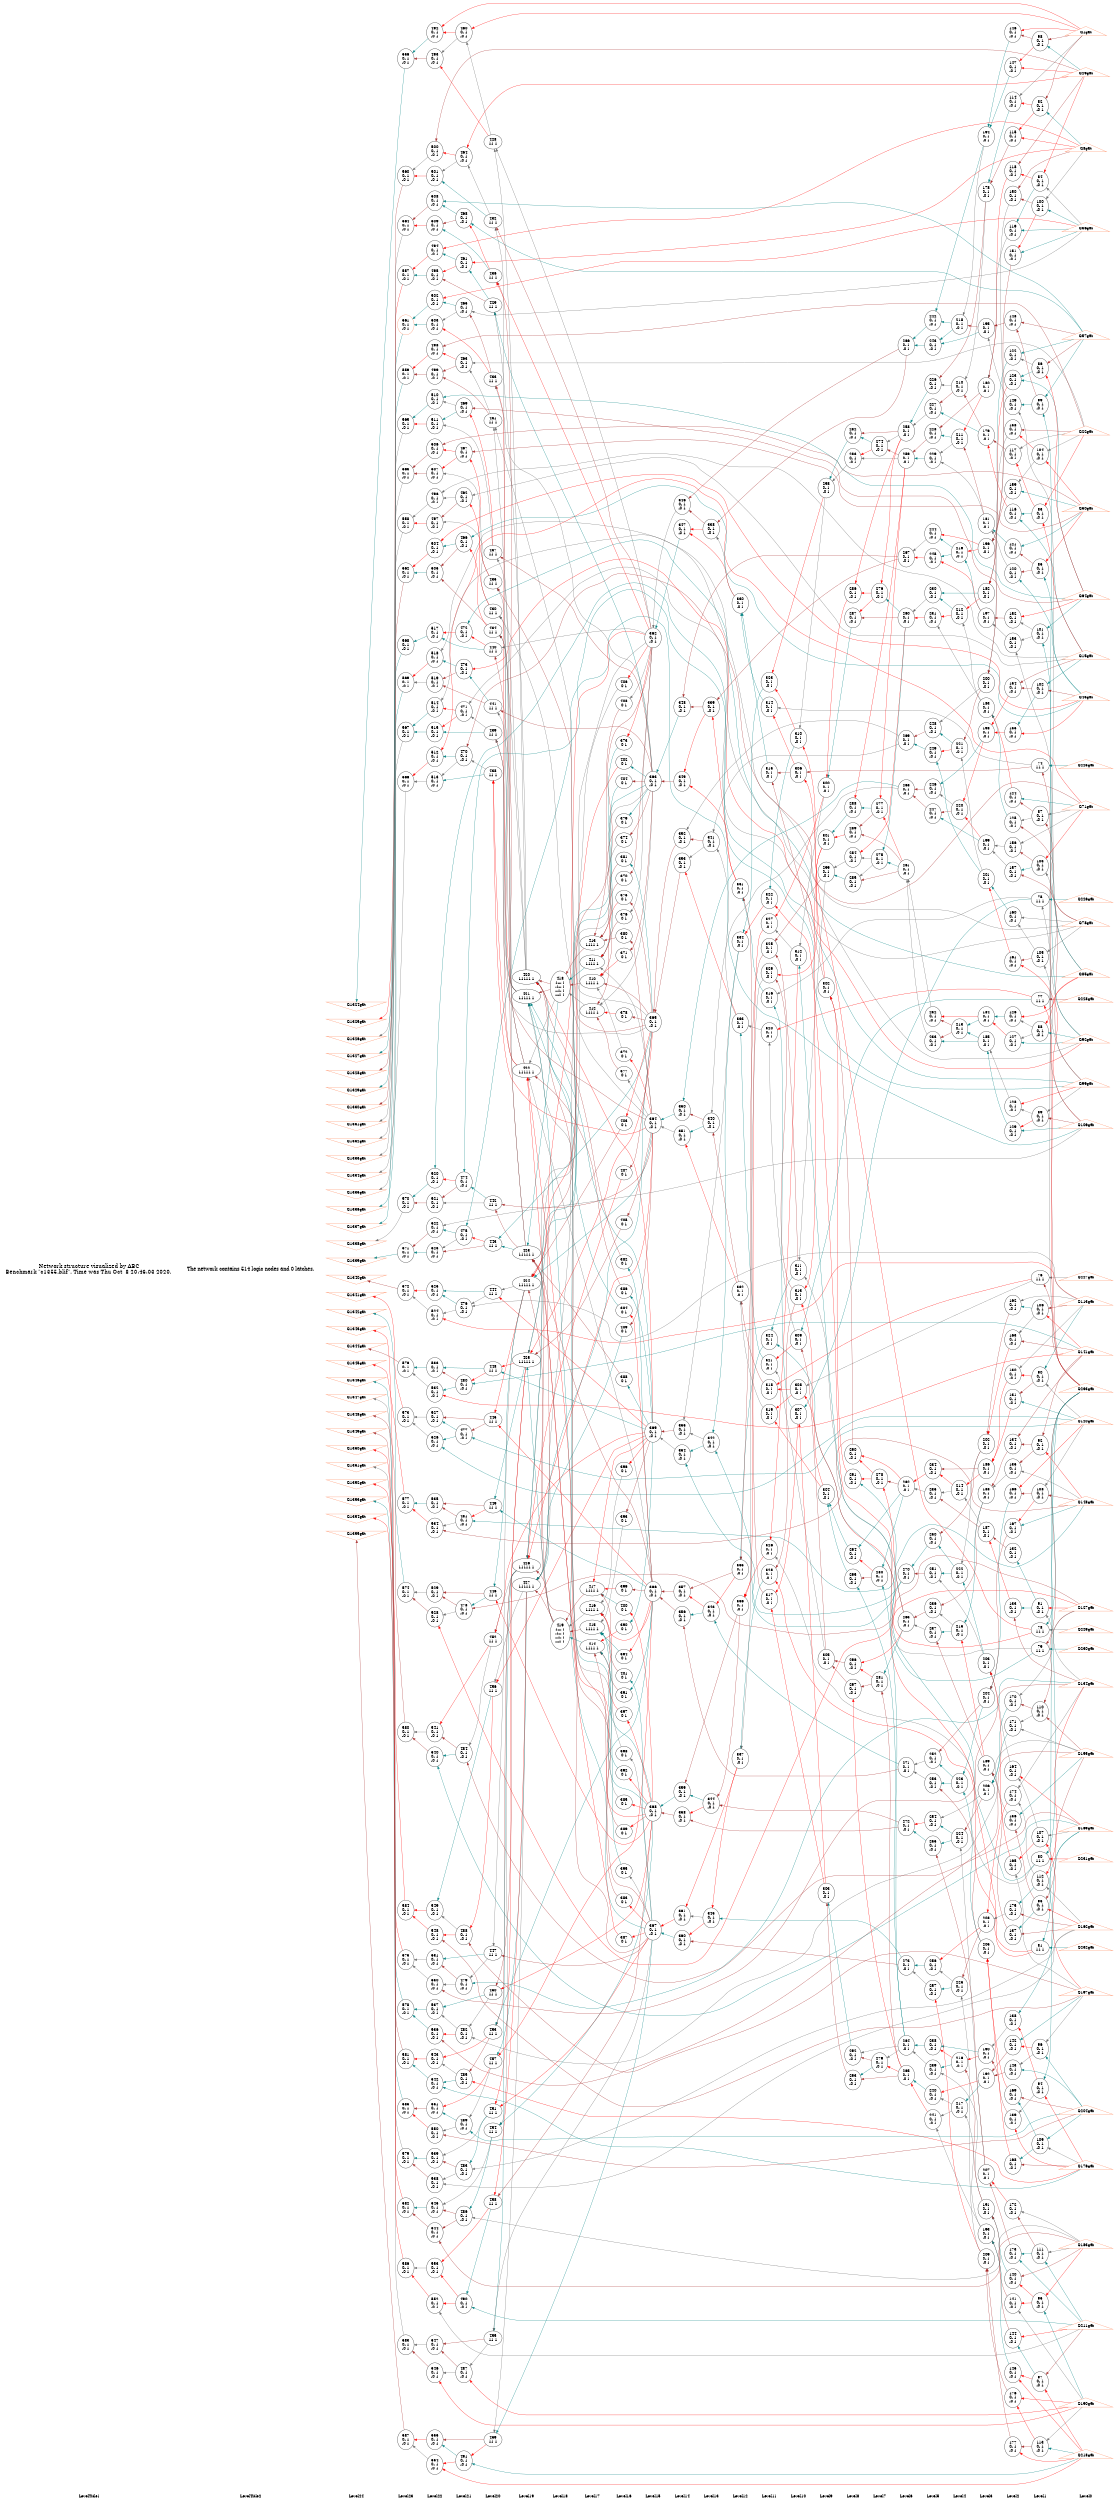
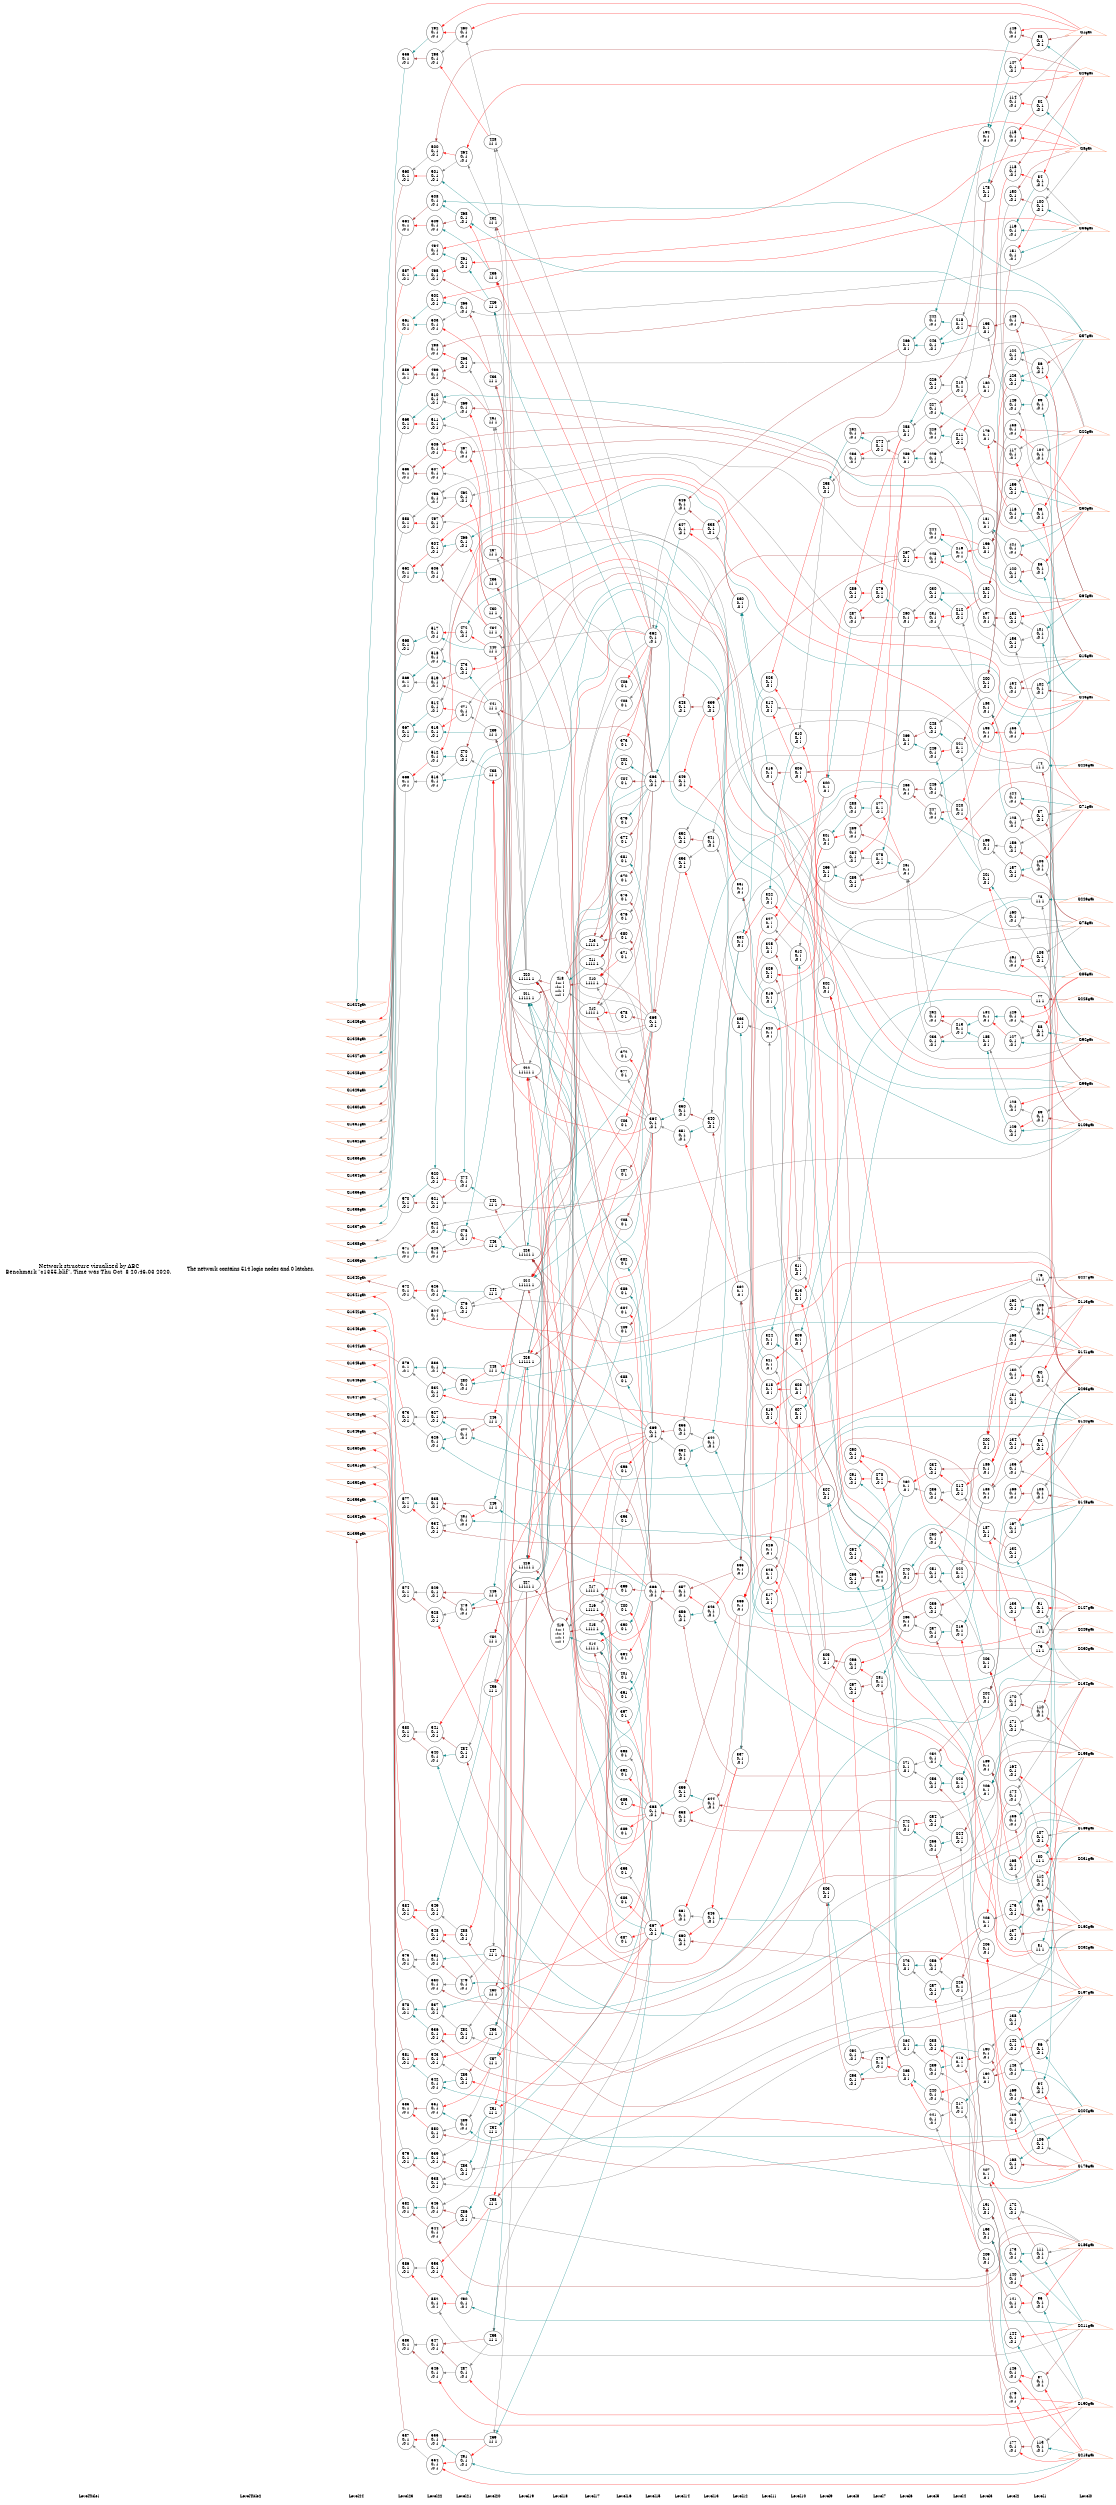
edge "518 0- 1 -0 1" -> "569 0- 1 -0 1": color red -> teal
edge "G113gat" -> "90 0- 1 -0 1": color teal -> red
